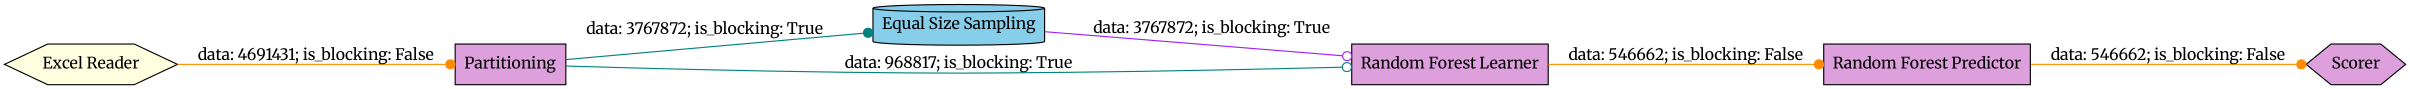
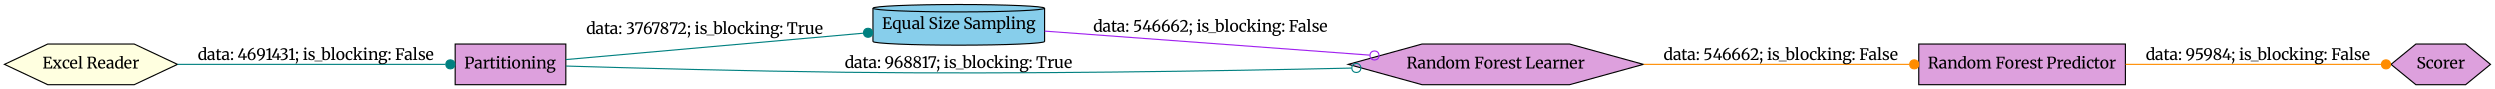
edge "Equal Size Sampling" -> "Random Forest Learner": label "data: 3767872; is_blocking: True" -> "data: 546662; is_blocking: False"
edge "Random Forest Predictor" -> "Scorer": label "data: 546662; is_blocking: False" -> "data: 95984; is_blocking: False"
edge "Excel Reader" -> "Partitioning": color darkorange -> teal
node "Random Forest Learner": shape box -> hexagon
